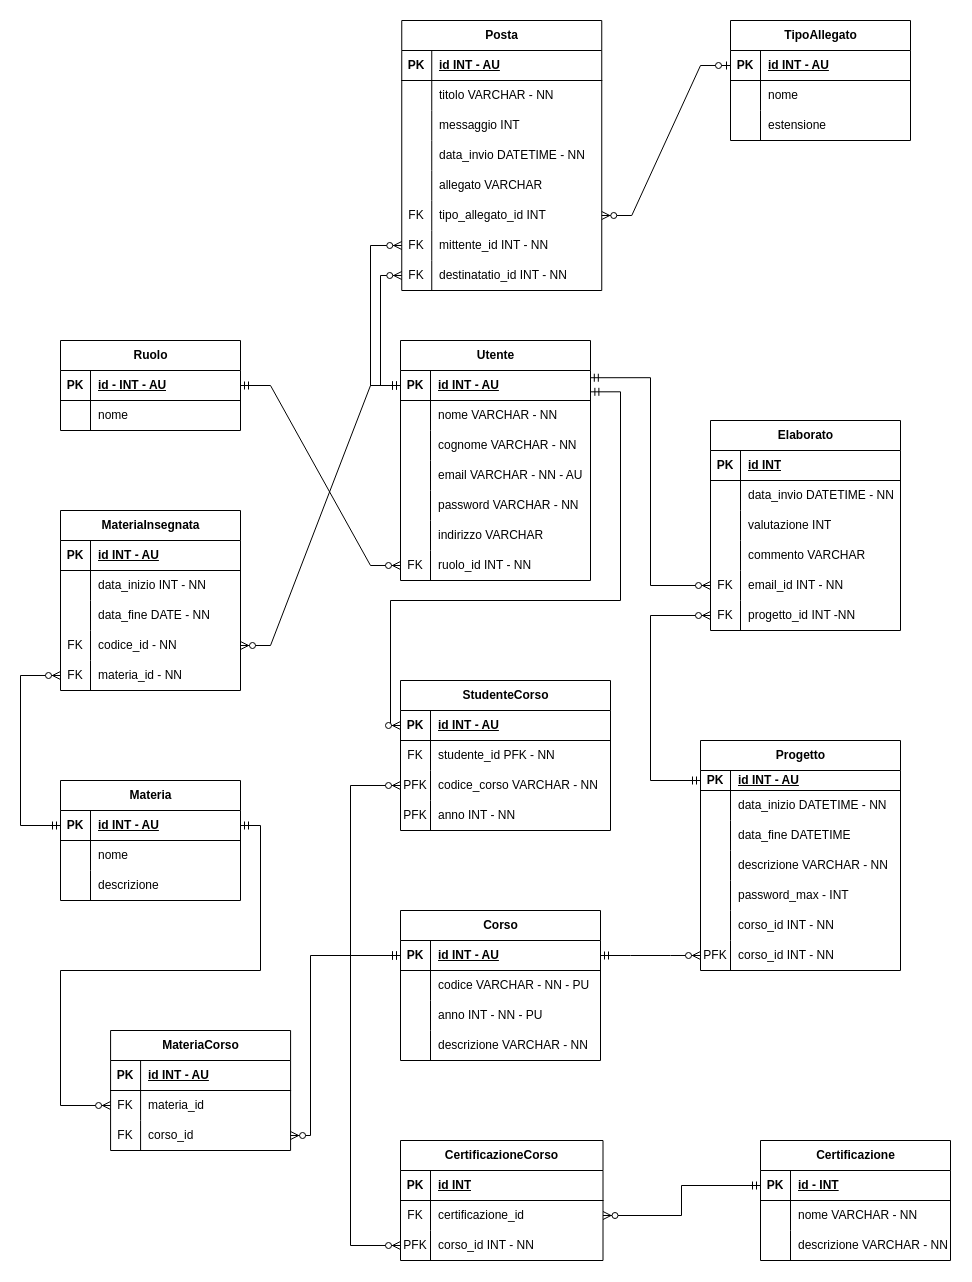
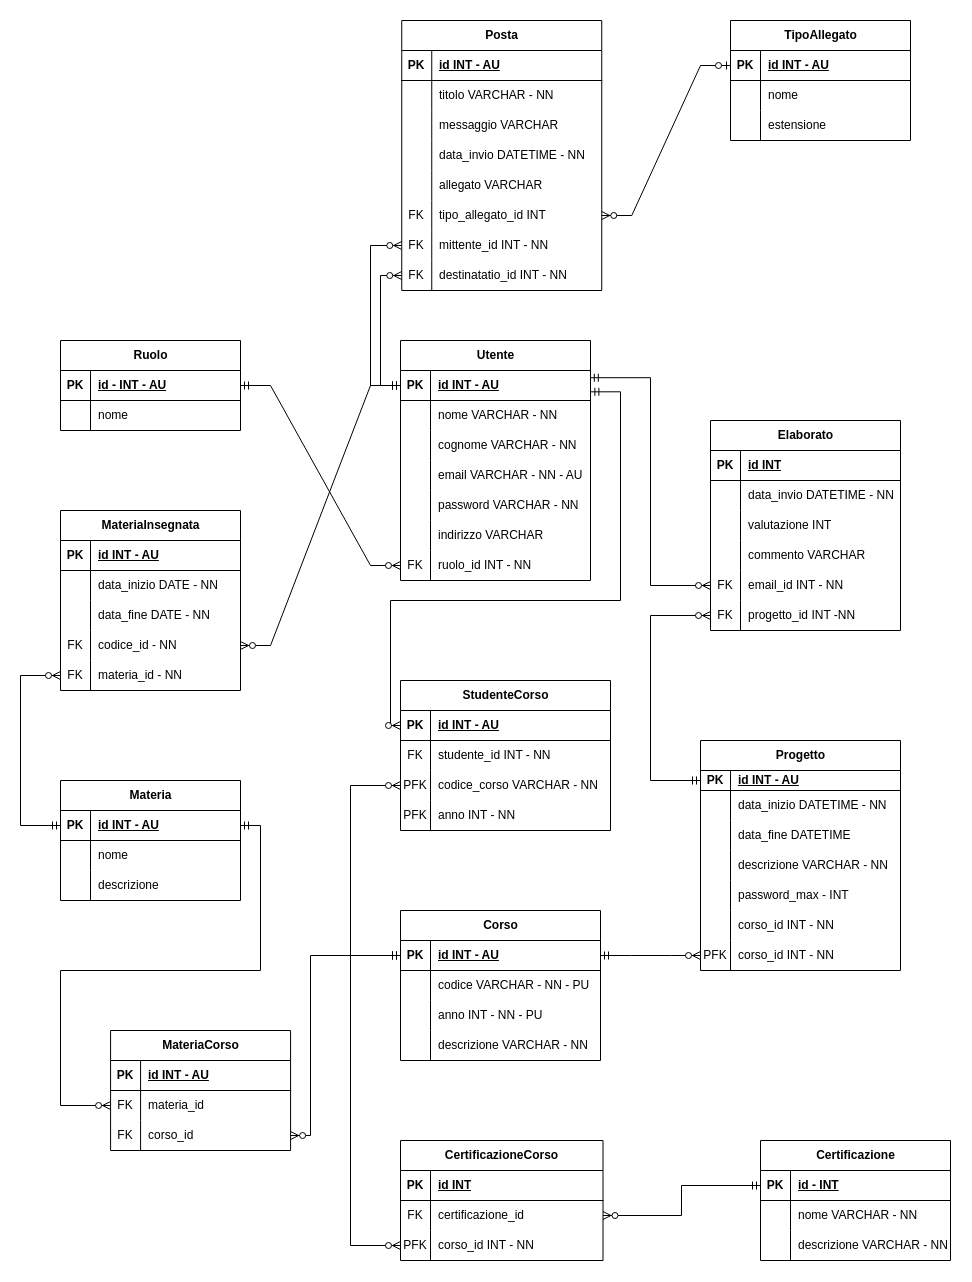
node "messaggio INT": label "messaggio INT" -> "messaggio VARCHAR"
node "data_inizio INT - NN": label "data_inizio INT - NN" -> "data_inizio DATE - NN"
node "studente_id PFK - NN": label "studente_id PFK - NN" -> "studente_id INT - NN"
